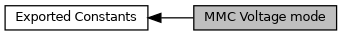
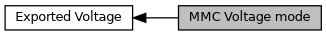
node "Exported Constants": label "Exported Constants" -> "Exported Voltage"
